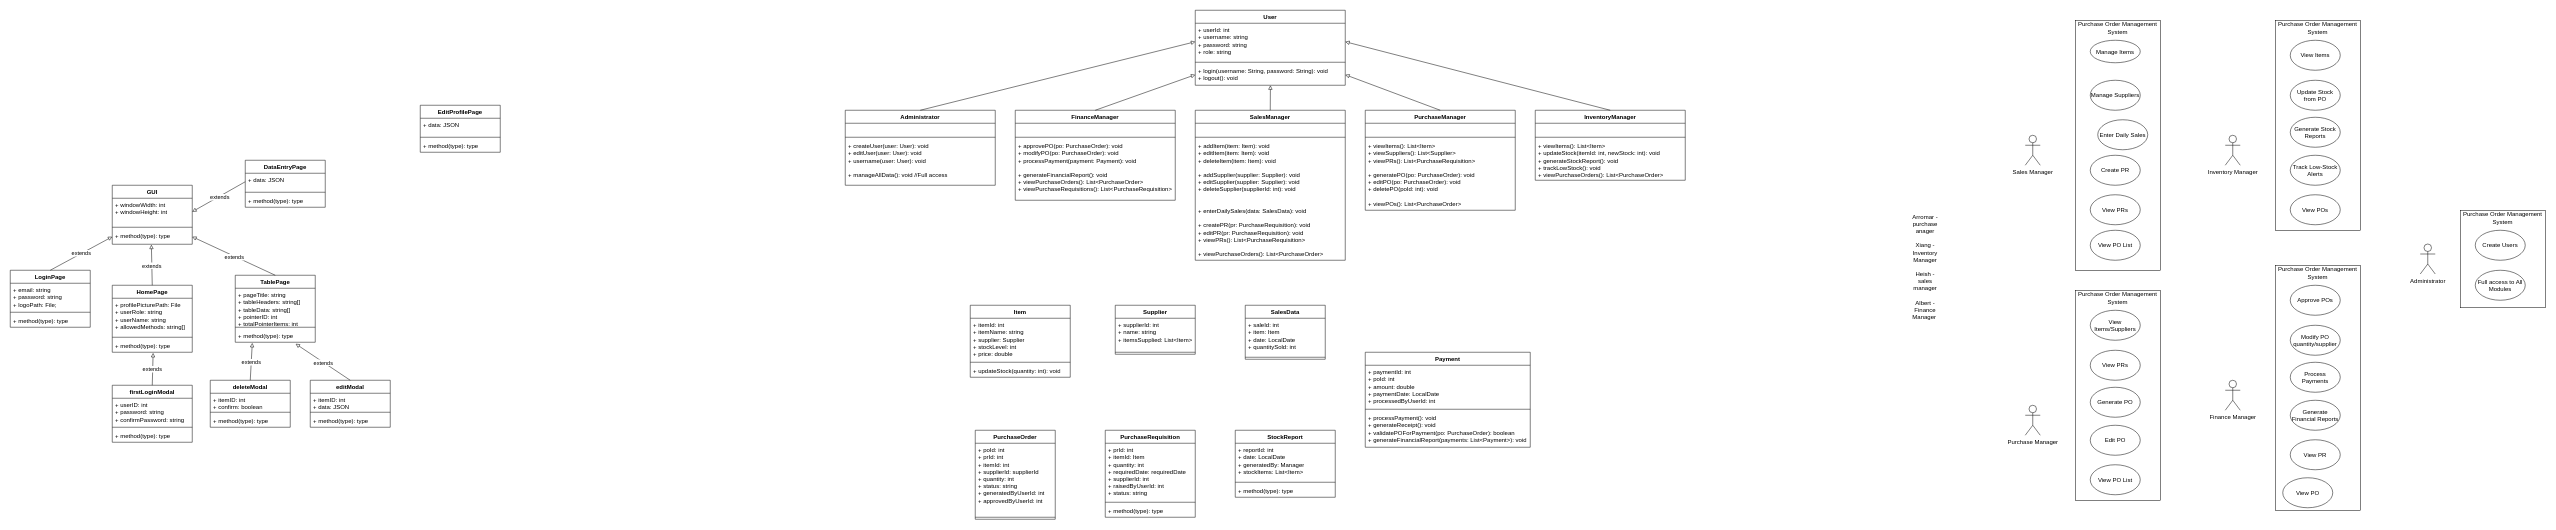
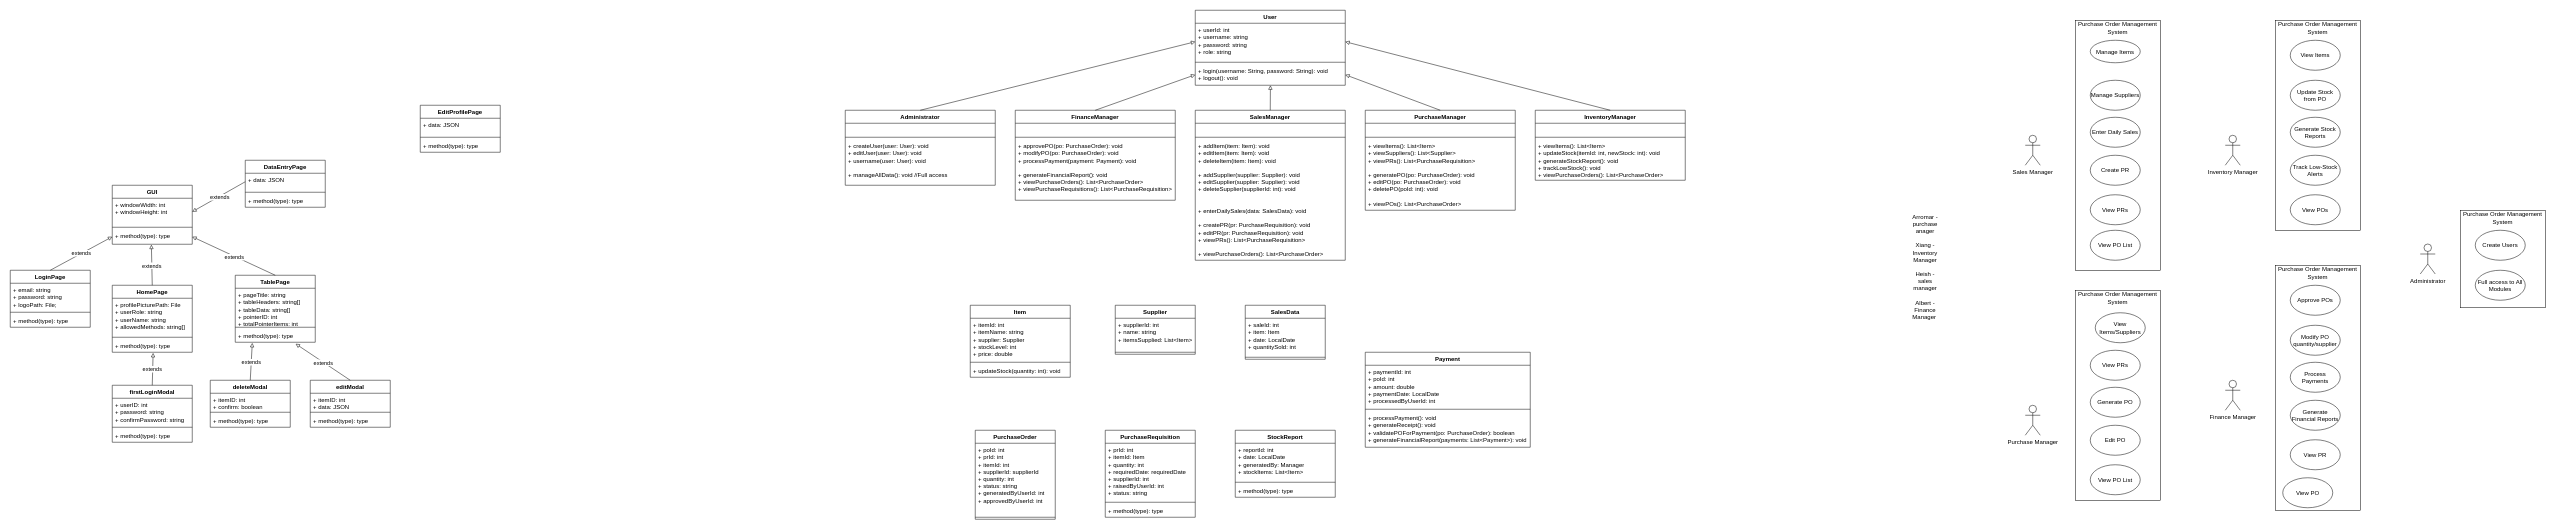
node "Enter Daily Sales": moved (2123, 135) -> (2115, 132)
node "View Items/Suppliers": moved (2115, 325) -> (2120, 328)
